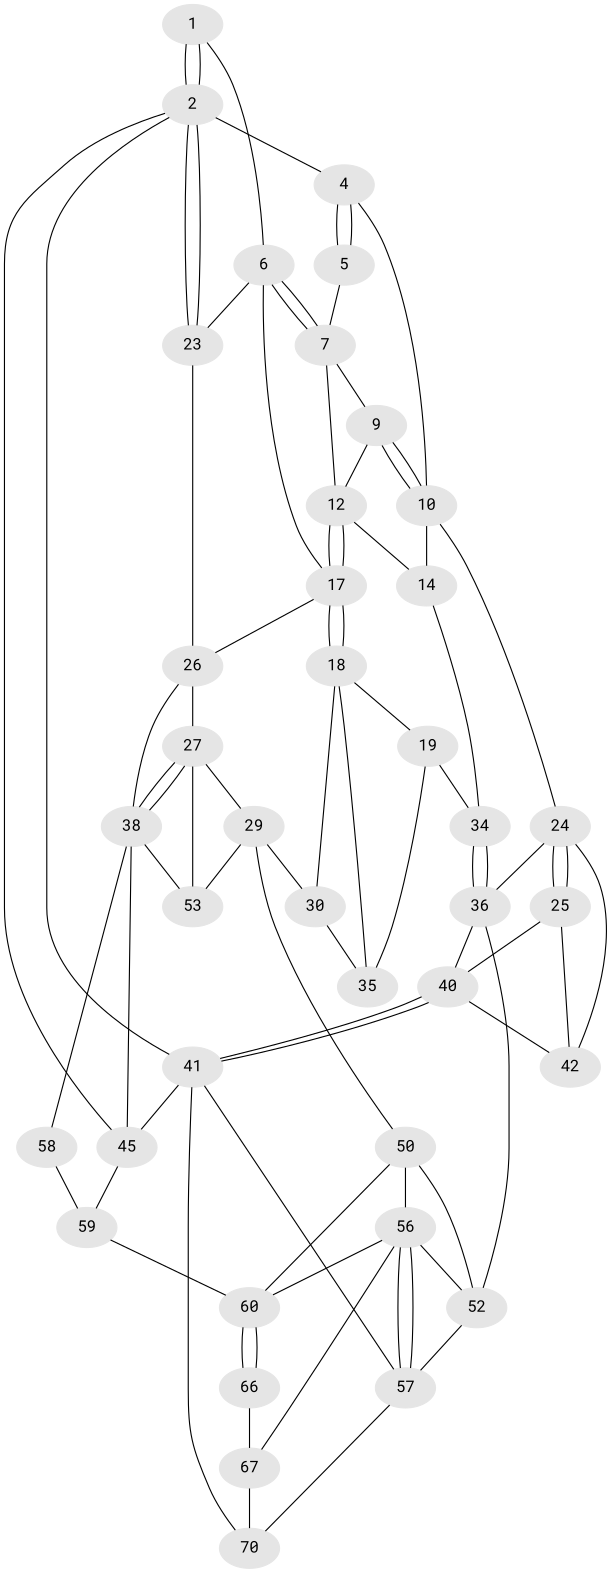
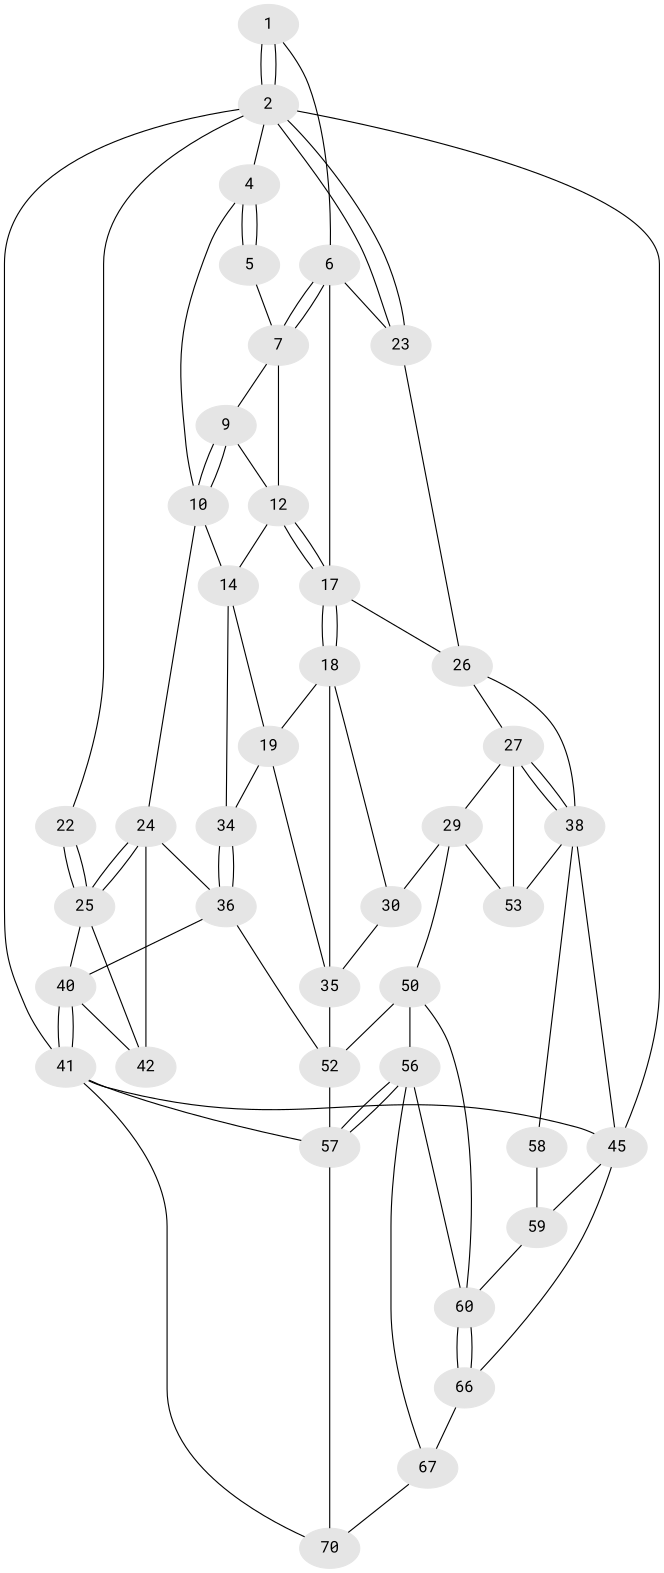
edge "14" -- "19": added
node "22": added
edge "56" -- "52": now "35" -- "52"
edge "45" -- "66": added
